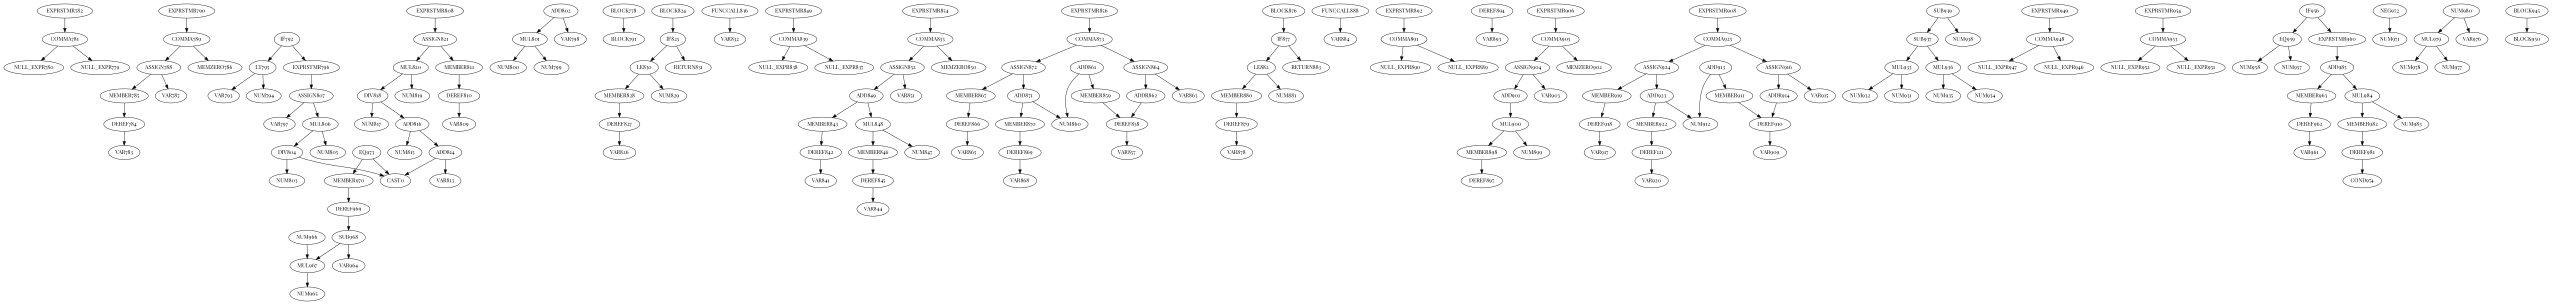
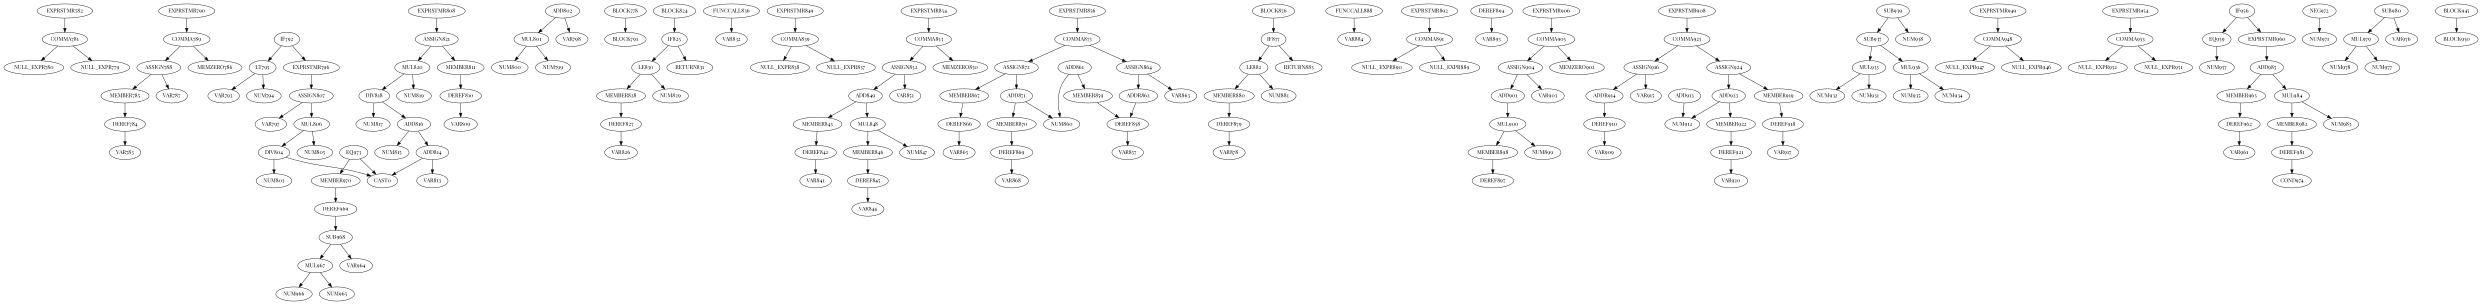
node "NUM980": label "NUM980" -> "SUB980"
node "NUM958": removed
node "MEMBER911": removed
node "DEREF121": label "DEREF121" -> "DEREF921"
edge "NUM966" -> "MUL967": reversed
